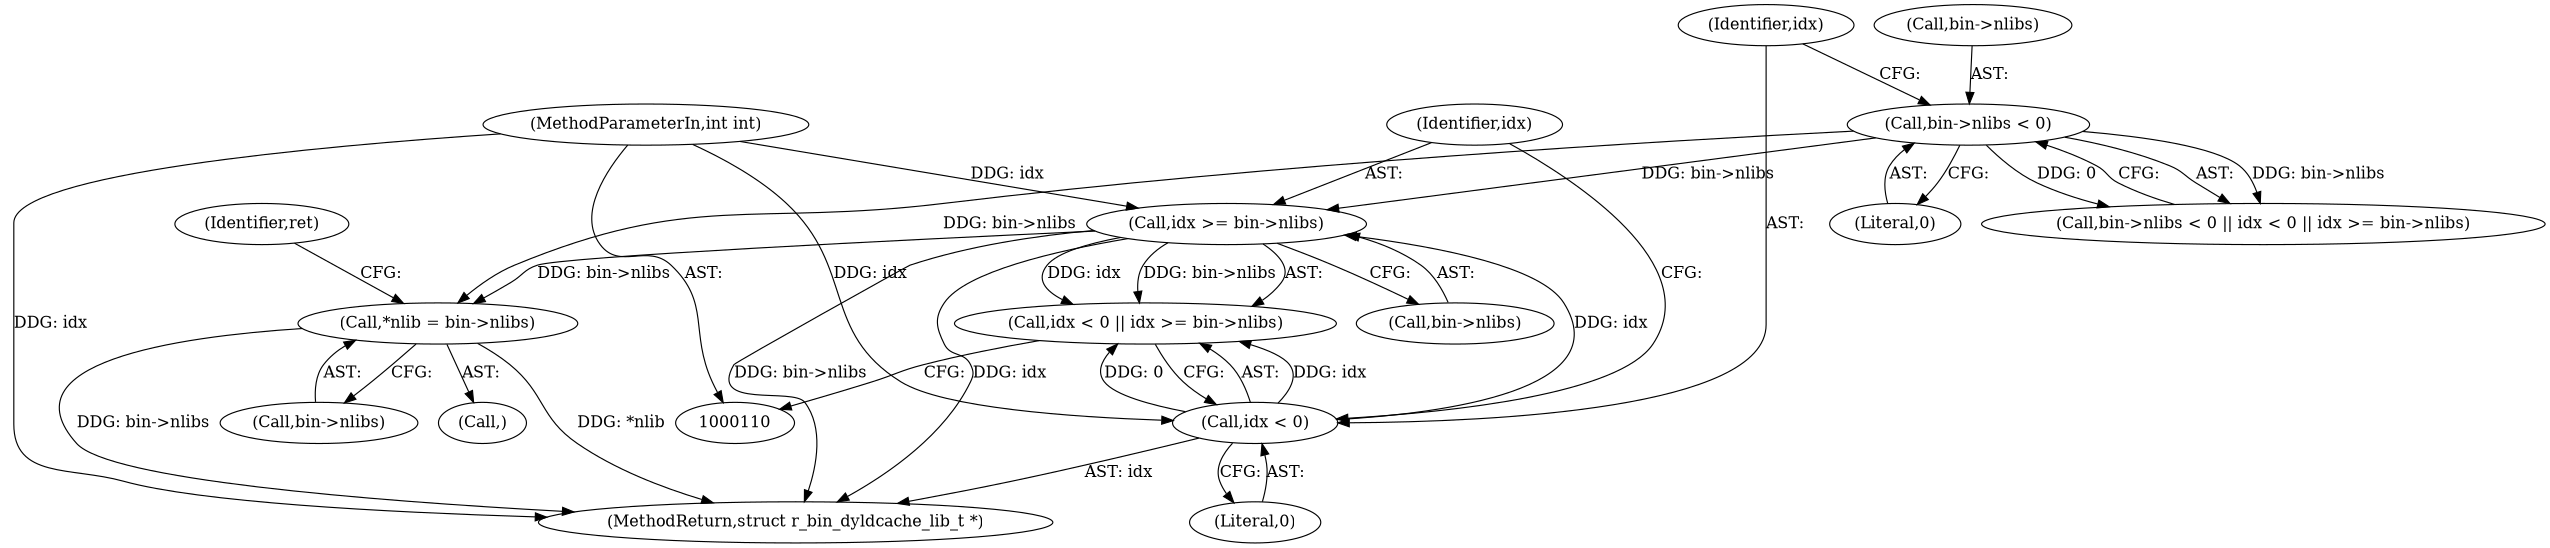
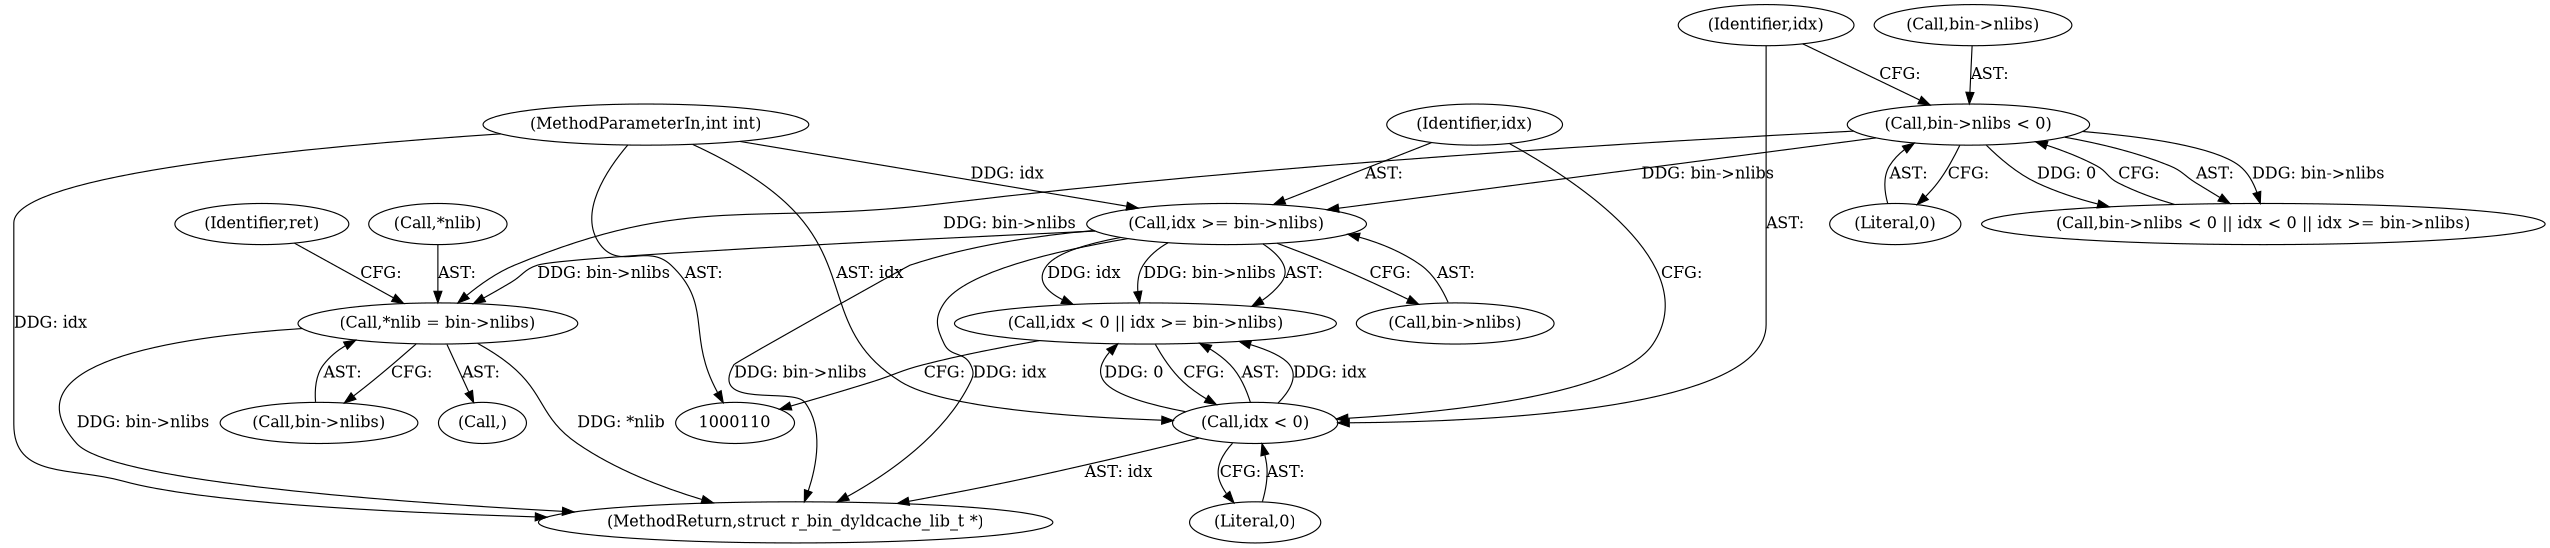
node "(Call,*nlib)": added
edge "(MethodParameterIn,int int)" -> "(Call,idx < 0)": label "DDG: idx" -> "AST: idx"
edge "(Call,idx < 0)" -> "(Call,idx >= bin->nlibs)": removed, label "DDG: idx"
